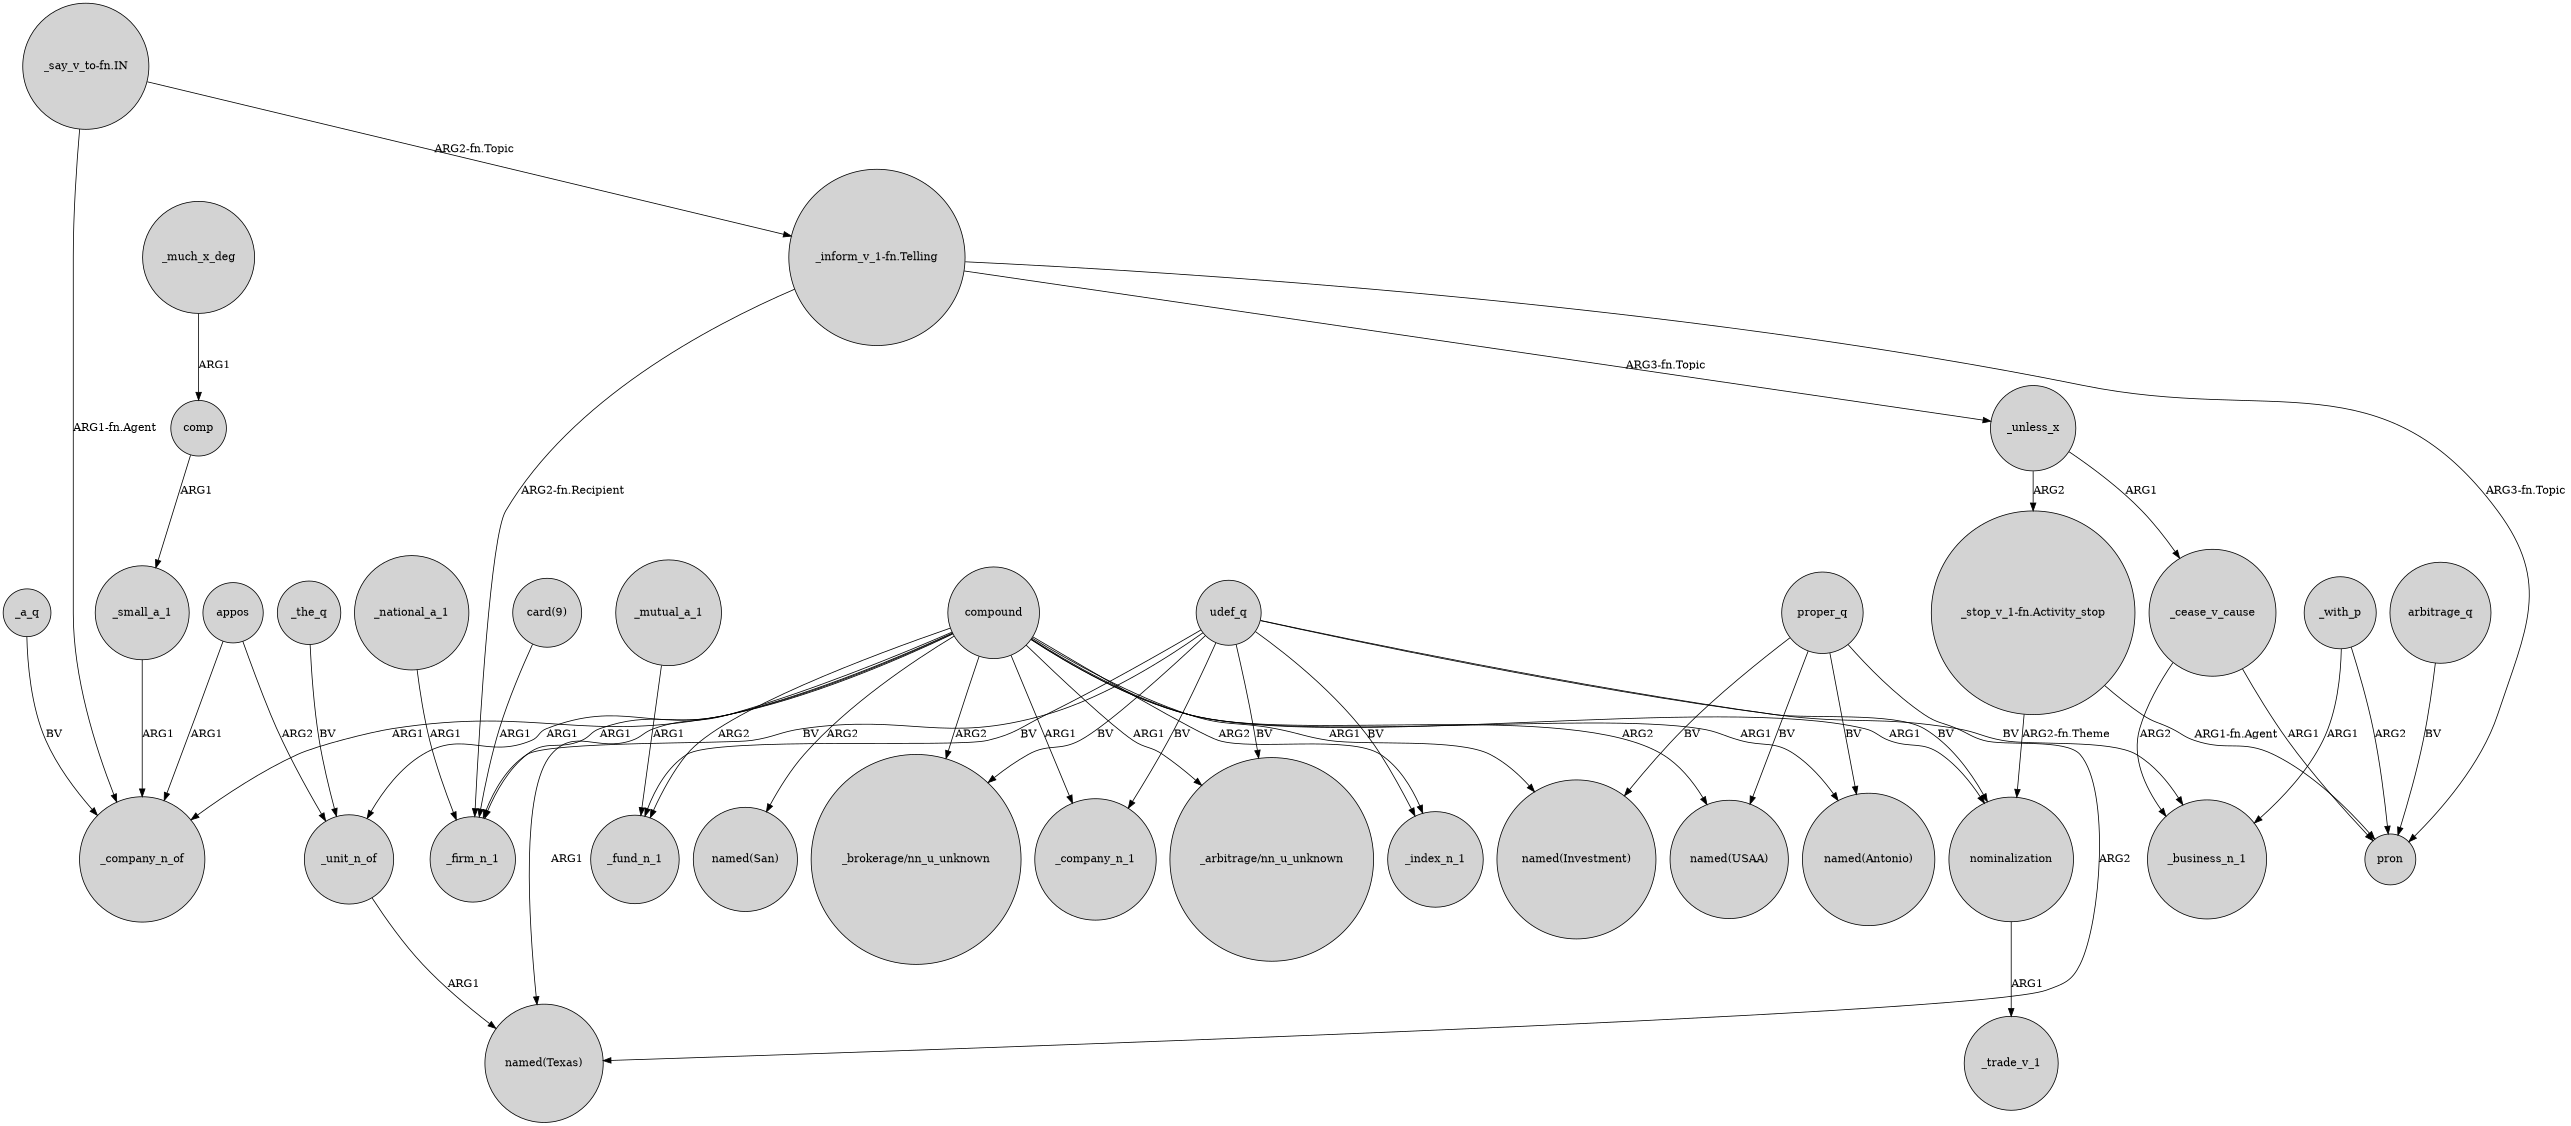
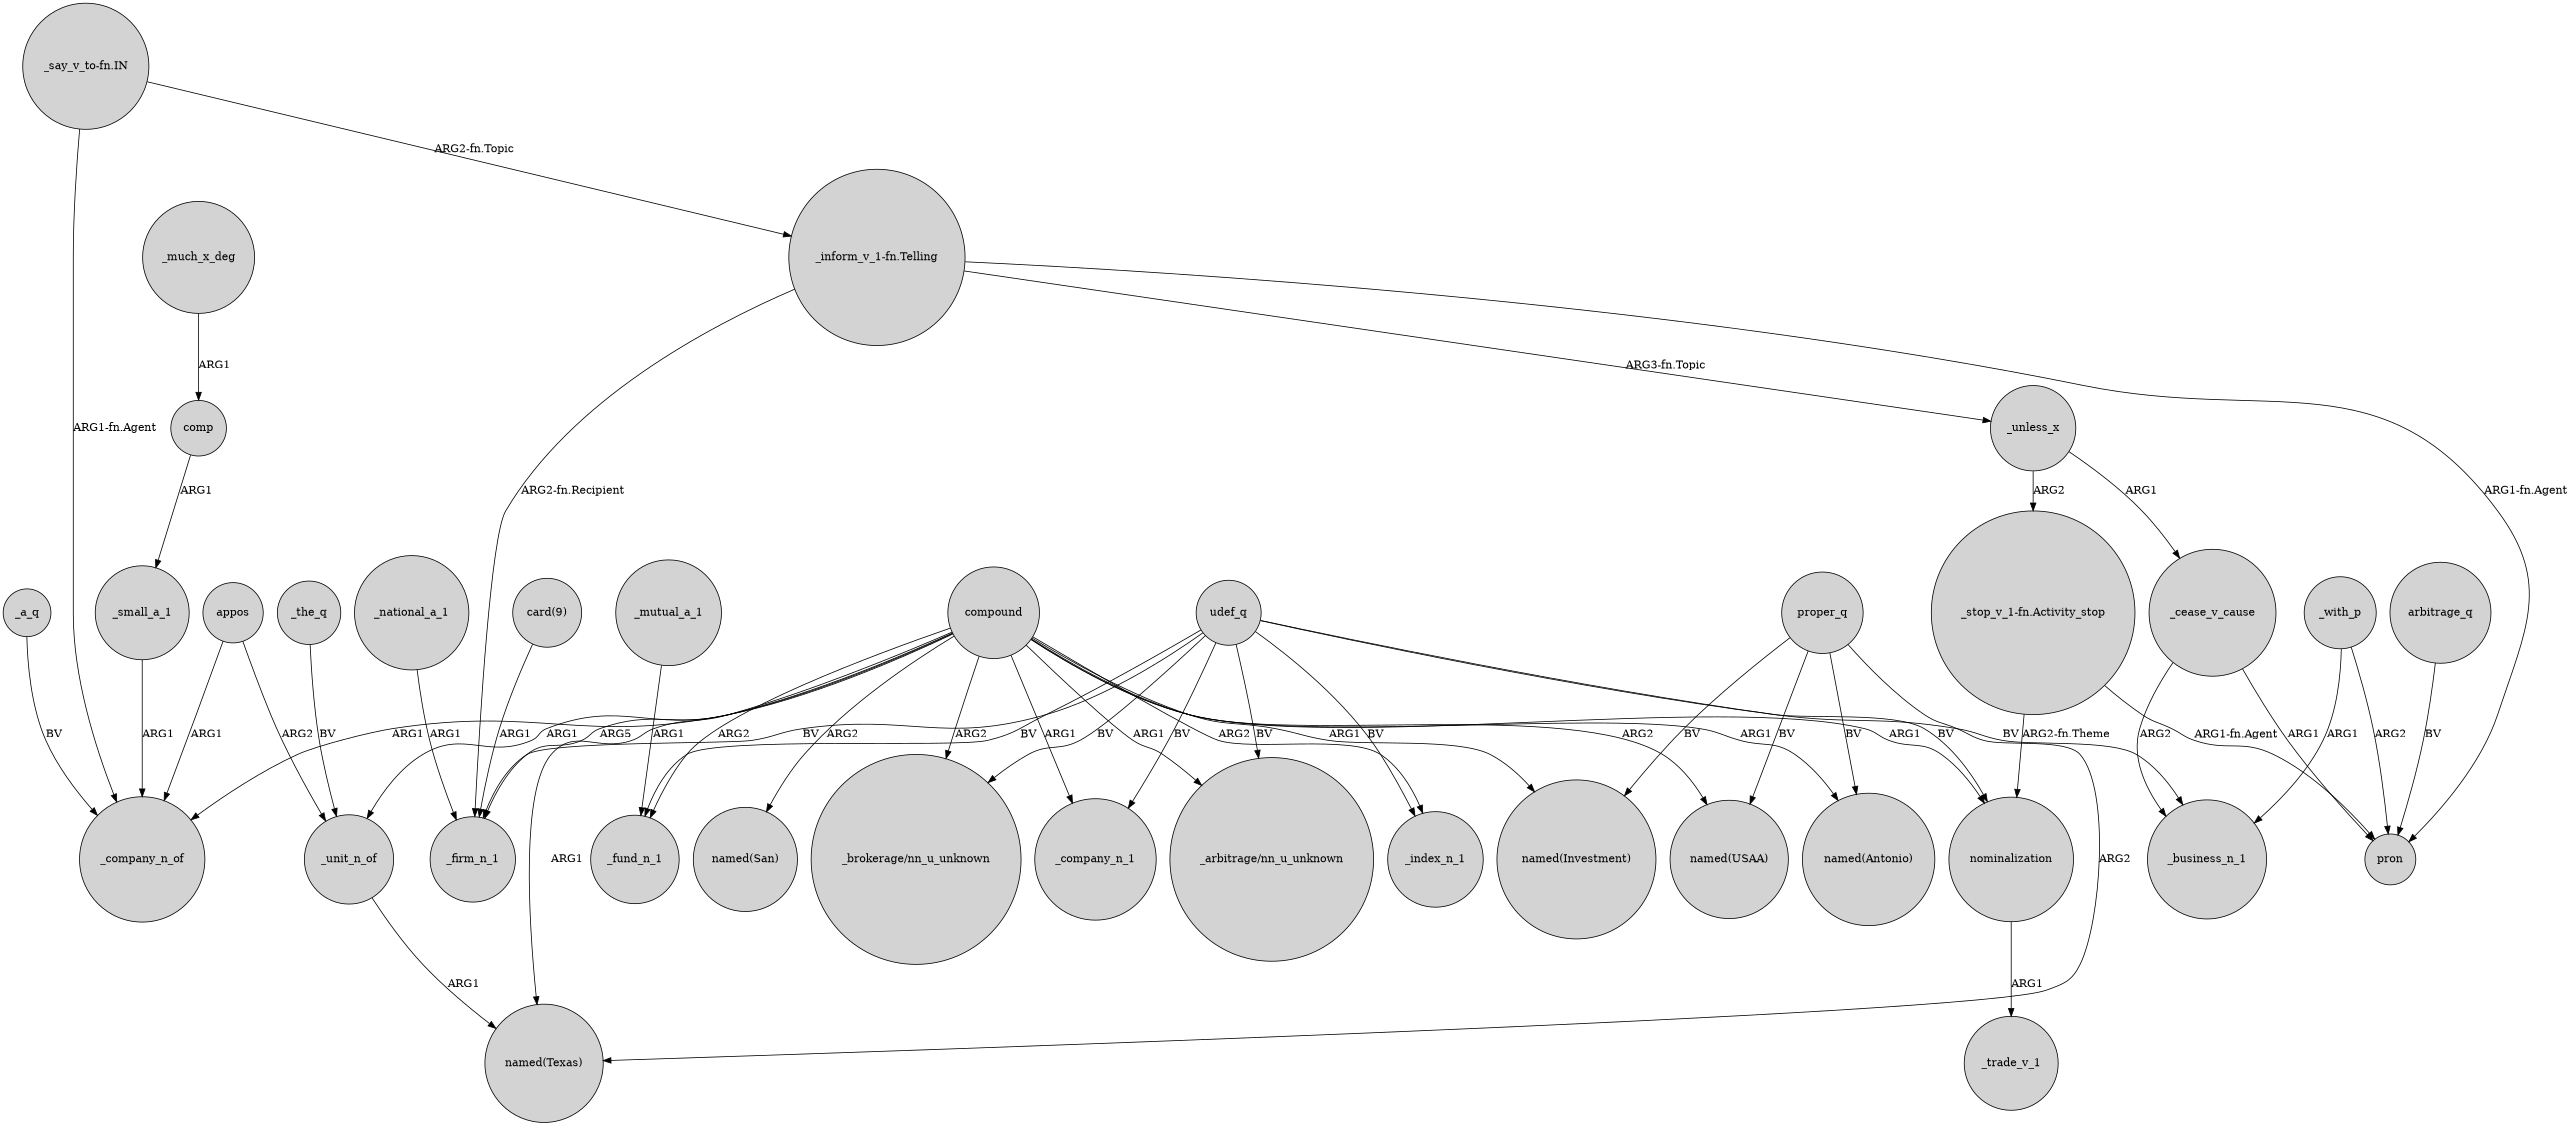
edge "_inform_v_1-fn.Telling" -> "pron": label "ARG3-fn.Topic" -> "ARG1-fn.Agent"
edge "compound" -> "_firm_n_1": label "ARG1" -> "ARG5"
